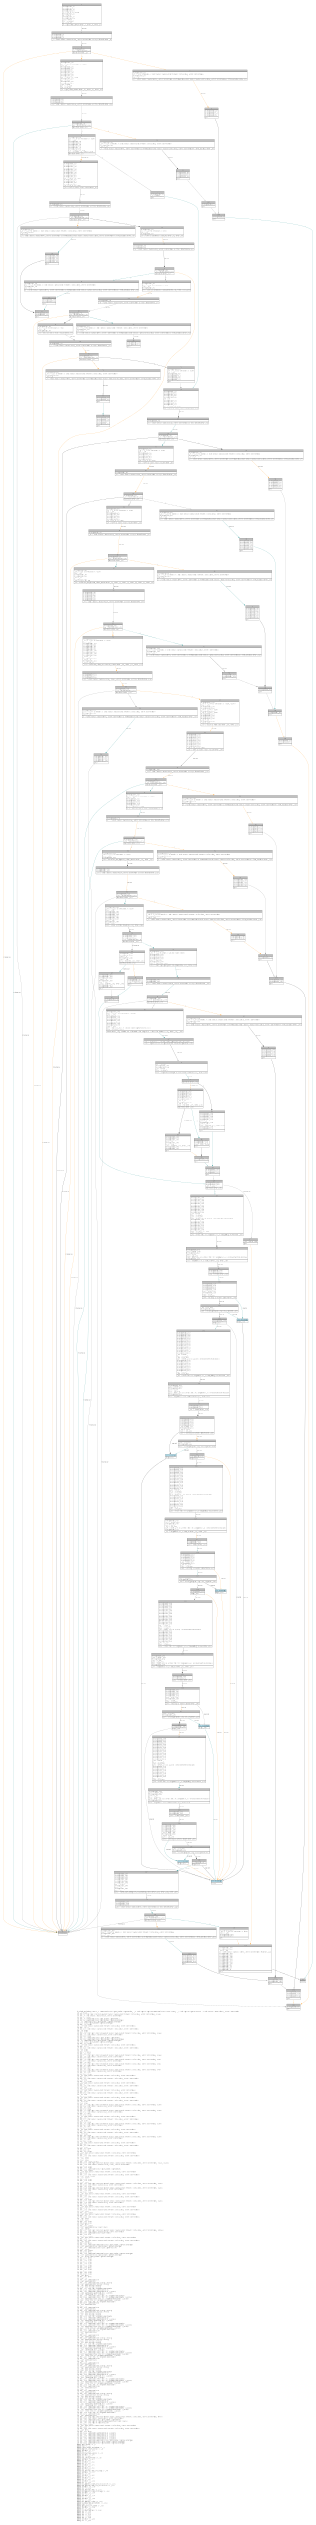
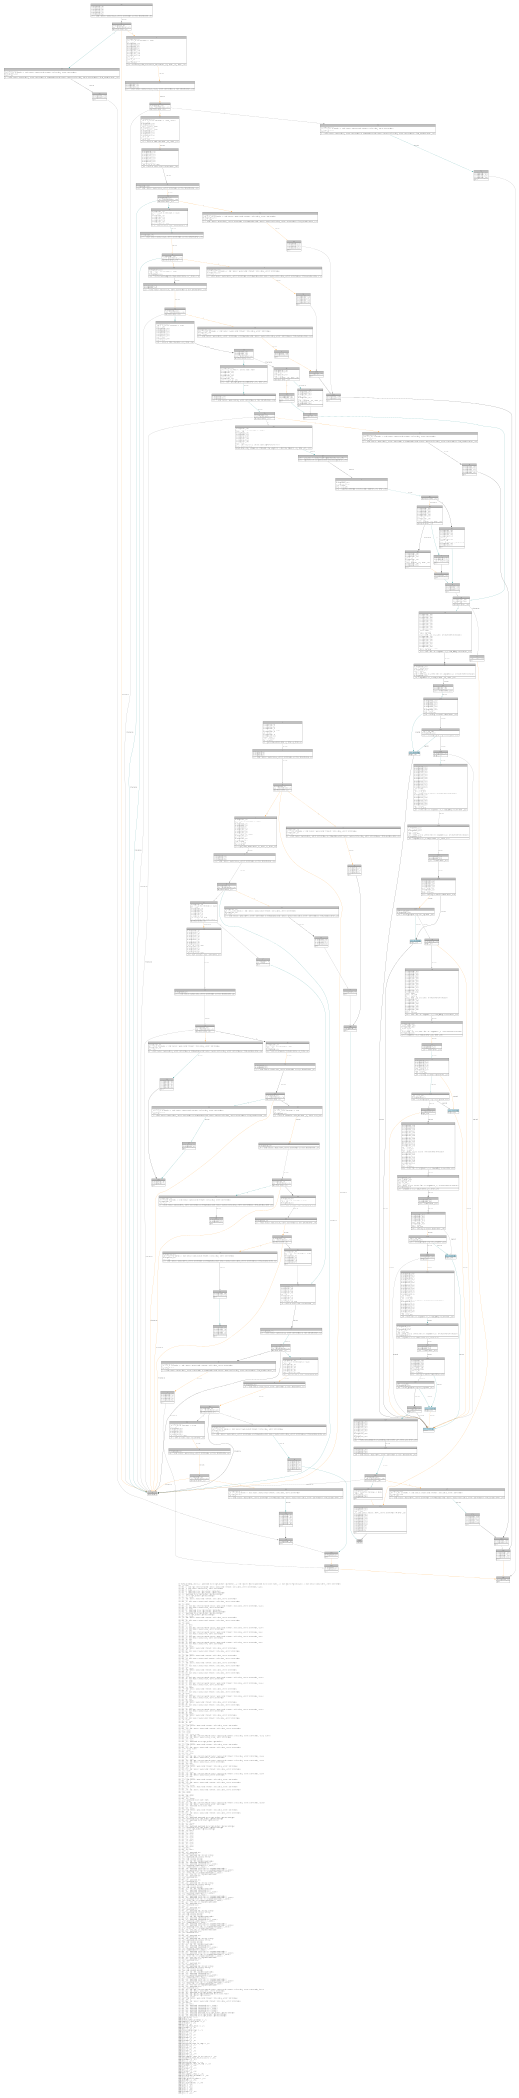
node "47": removed
